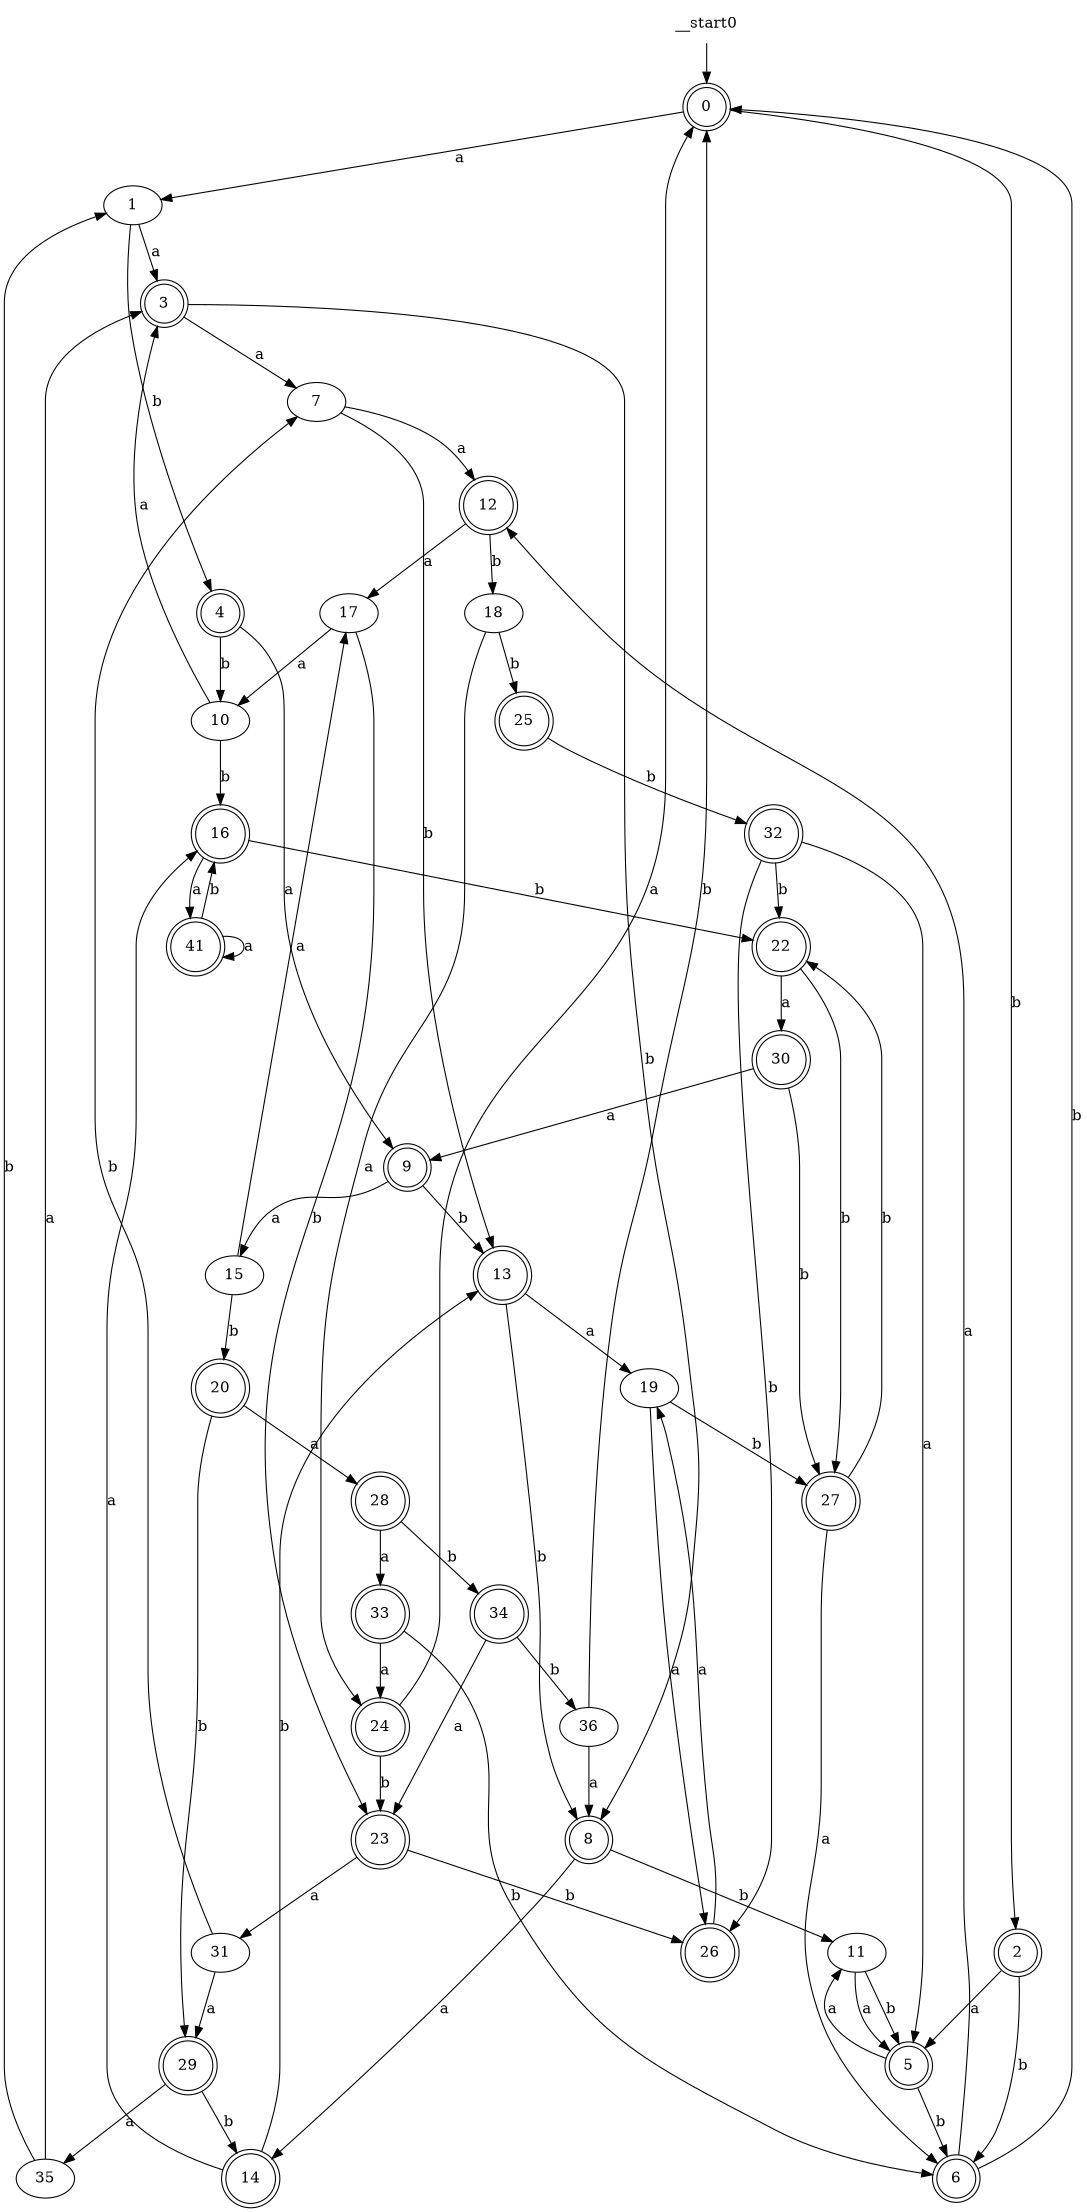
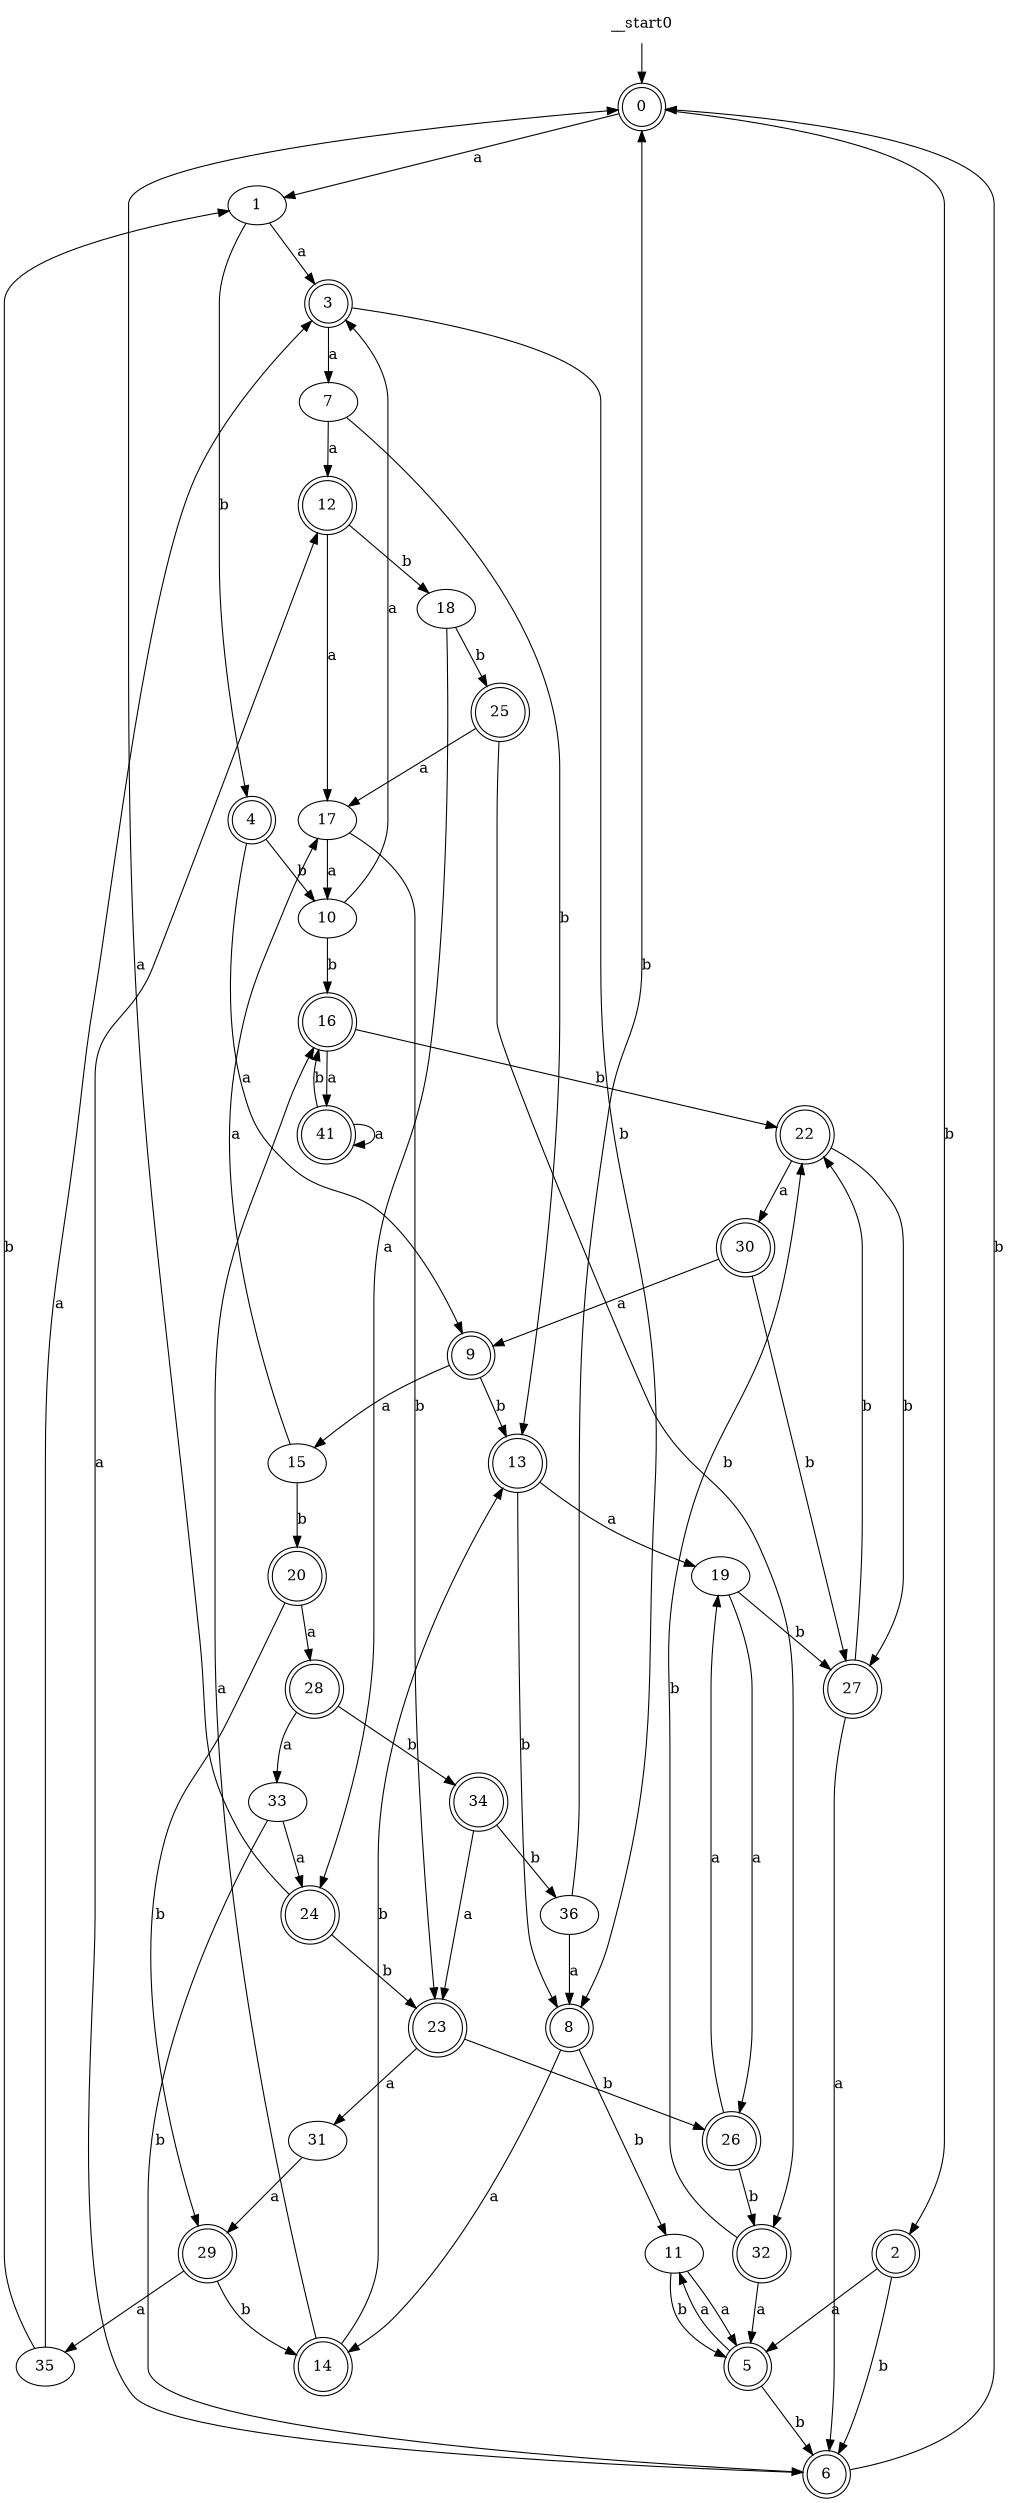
edge "25" -> "17": added, label "a"
edge "31" -> "7": removed, label "b"
edge "32" -> "26": reversed
node "33": shape doublecircle -> ellipse
